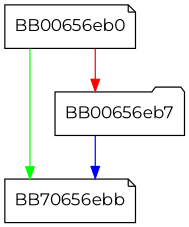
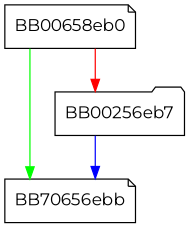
node "BB00656eb0": label "BB00656eb0" -> "BB00658eb0"
node "BB00656eb7": label "BB00656eb7" -> "BB00256eb7"
